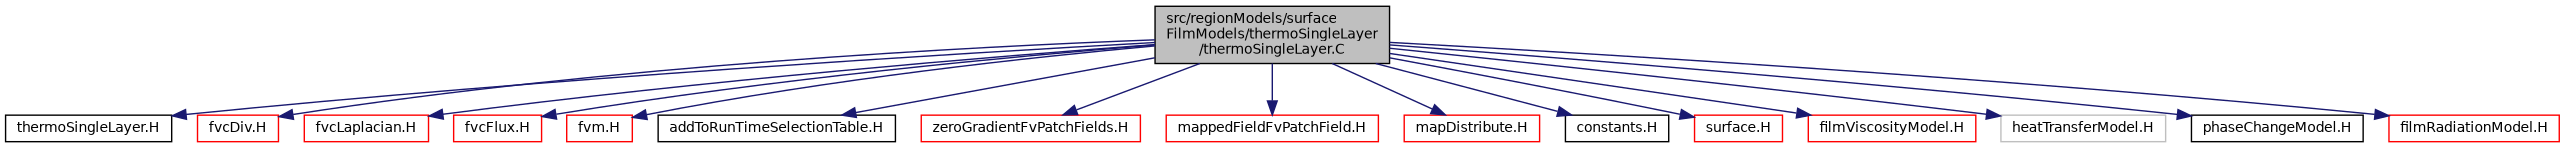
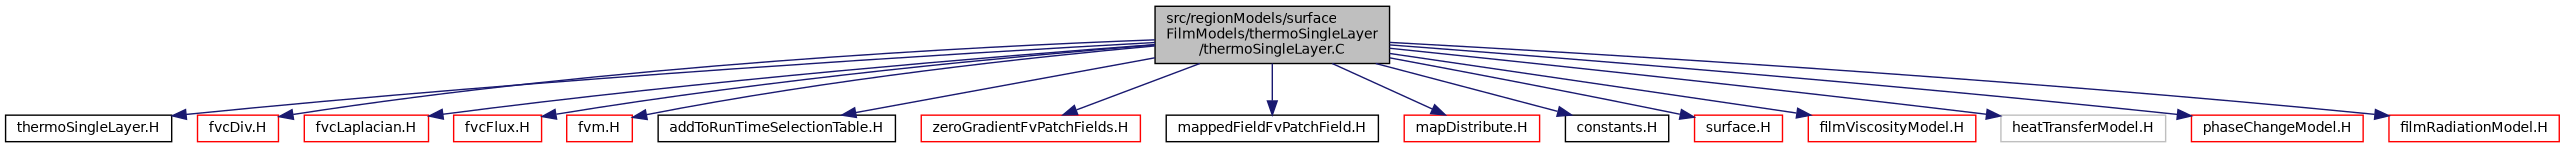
node "mappedFieldFvPatchField.H": color red -> black
node "phaseChangeModel.H": color black -> red
